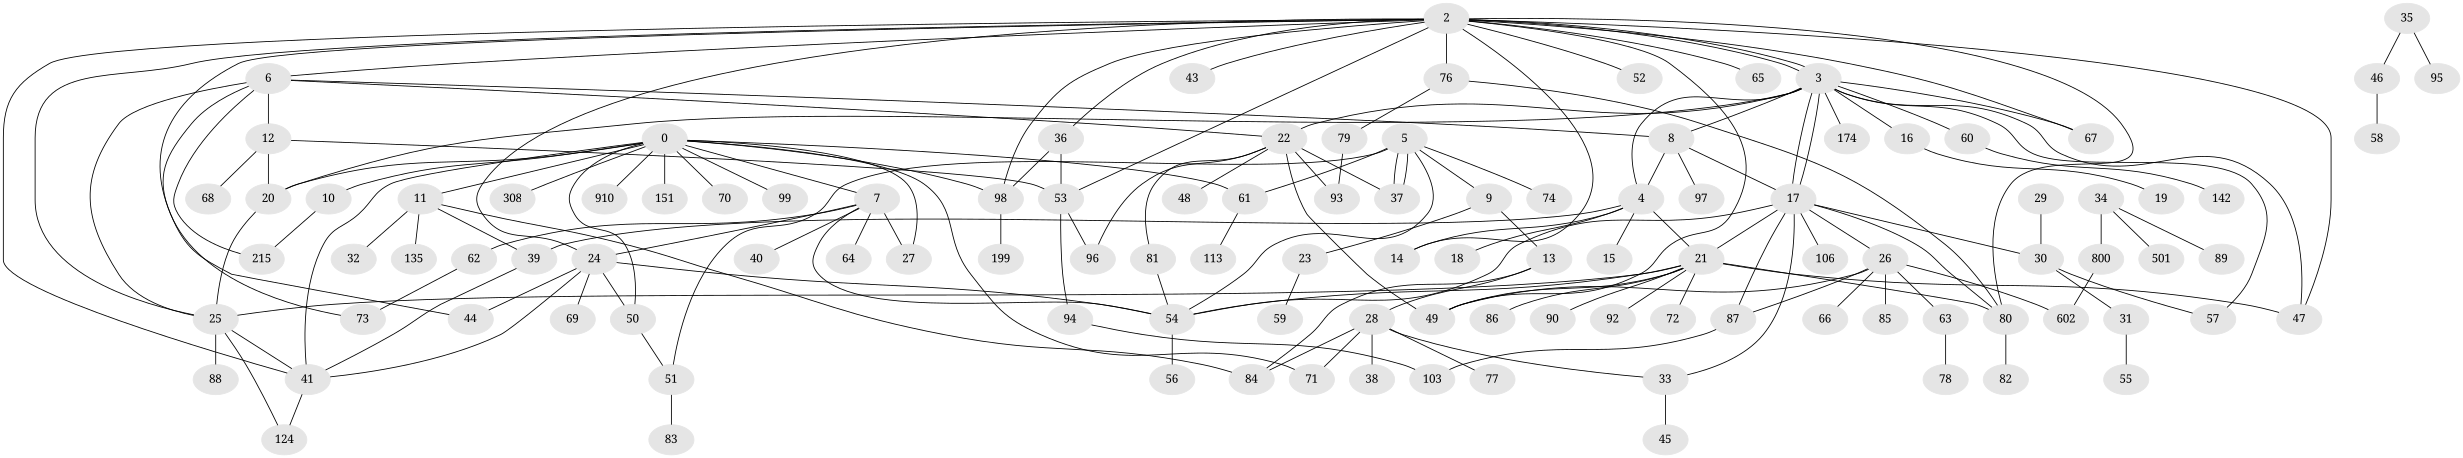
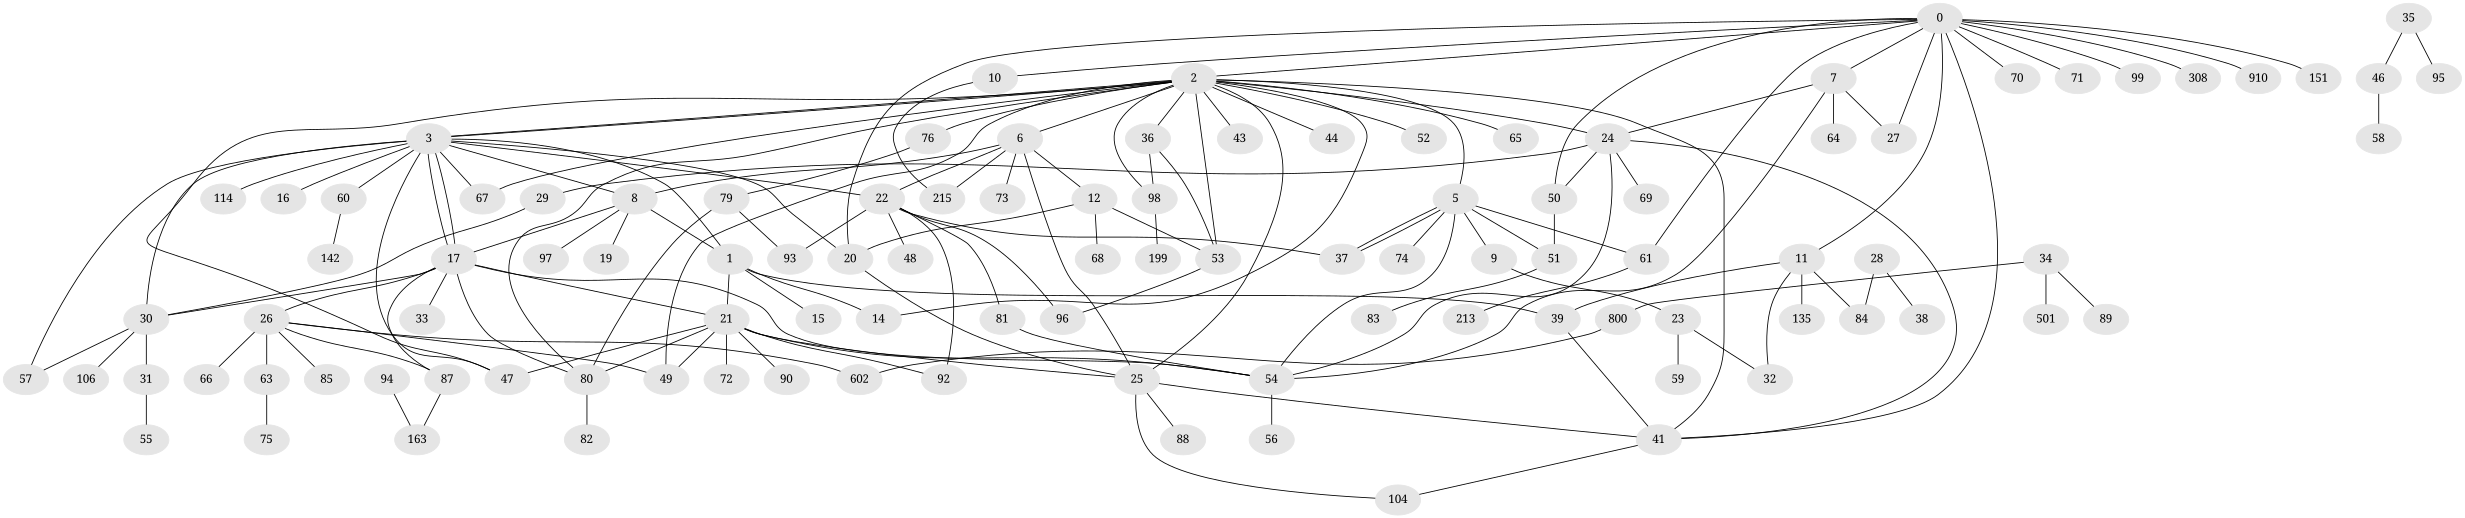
edge "2" -- "5": added
node "174": label "174" -> "114"
edge "76" -- "80": now "79" -- "80"
edge "0" -- "98": now "0" -- "2"
edge "16" -- "19": now "8" -- "19"
edge "3" -- "30": added
node "4": label "4" -> "1"
edge "17" -- "106": now "30" -- "106"
edge "22" -- "49": now "22" -- "92"
node "62": removed
node "40": removed
edge "53" -- "94": removed
node "113": label "113" -> "213"
node "18": removed
node "13": removed
edge "24" -- "44": now "24" -- "29"
node "86": removed
edge "28" -- "71": removed
edge "23" -- "32": added
edge "28" -- "33": removed
node "103": label "103" -> "163"
node "77": removed
node "78": label "78" -> "75"
node "124": label "124" -> "104"
node "45": removed
